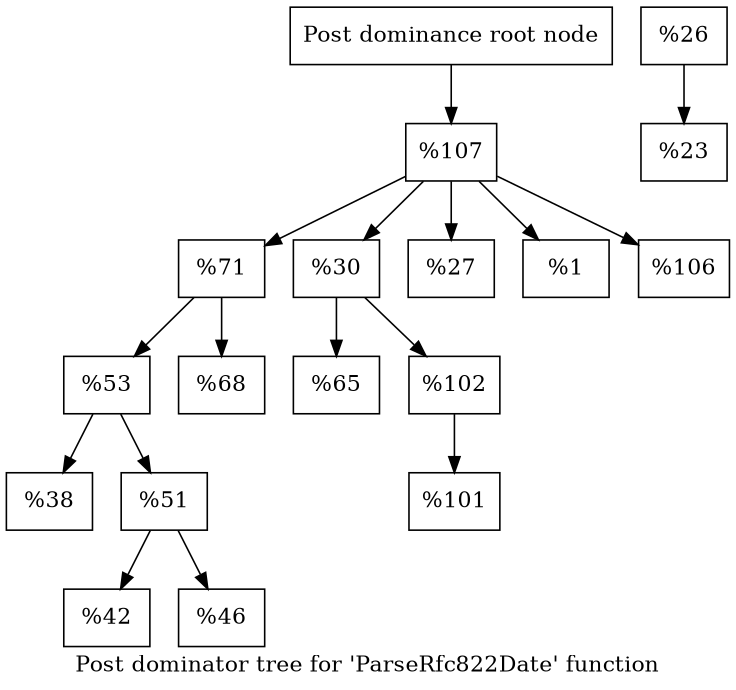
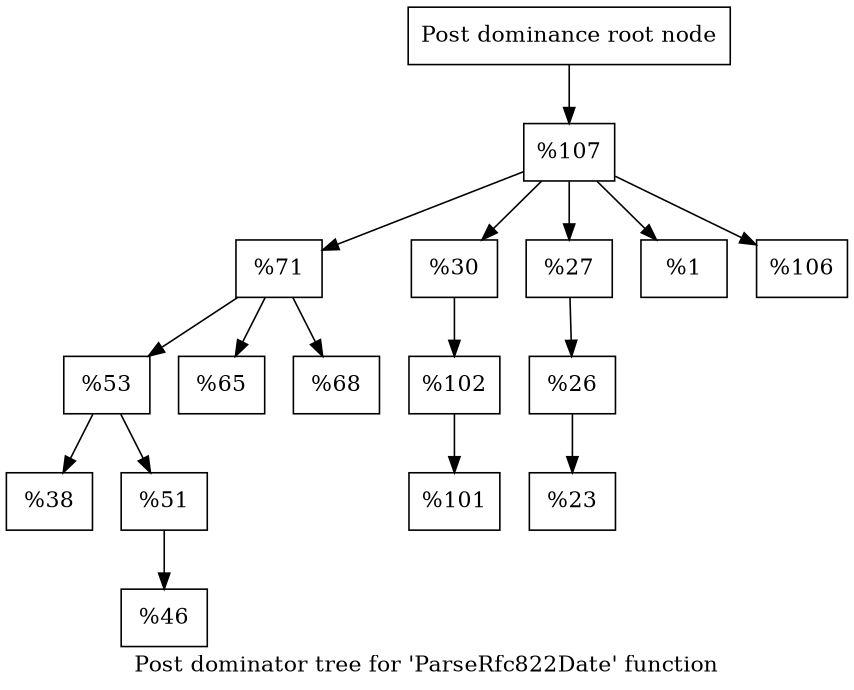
edge "%30" -> "%65": now "%71" -> "%65"
edge "%27" -> "%26": added
node "%42": removed
